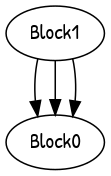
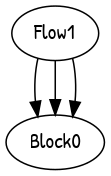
node "Block1": label "Block1" -> "Flow1"
